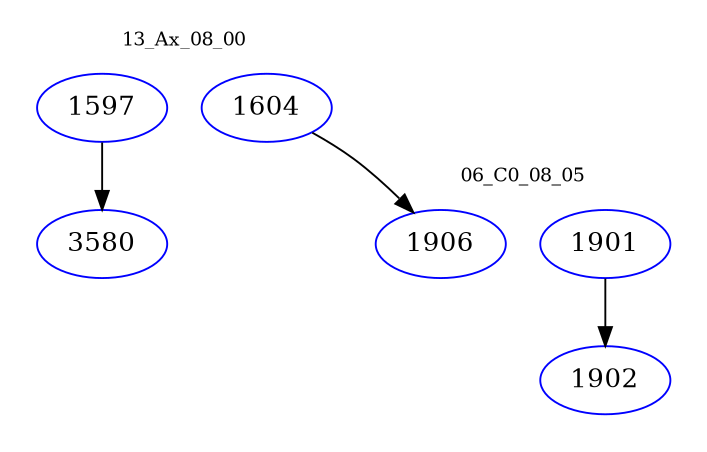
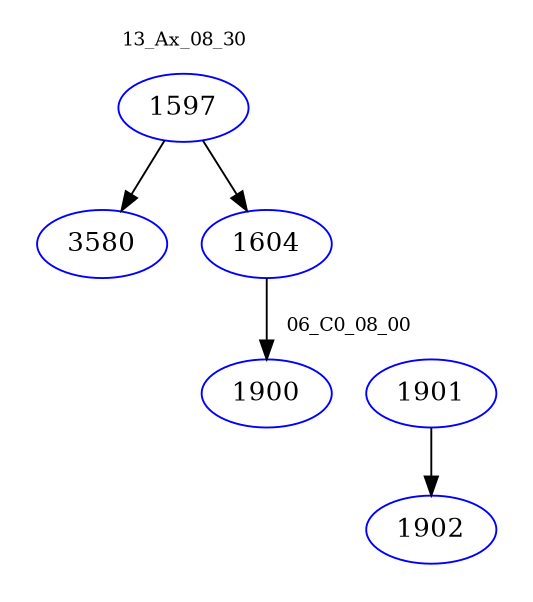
cluster "13_Ax_08_00": label "13_Ax_08_00" -> "13_Ax_08_30"
edge "1597" -> "1604": added
cluster "06_C0_08_05": label "06_C0_08_05" -> "06_C0_08_00"
node "1906": label "1906" -> "1900"
